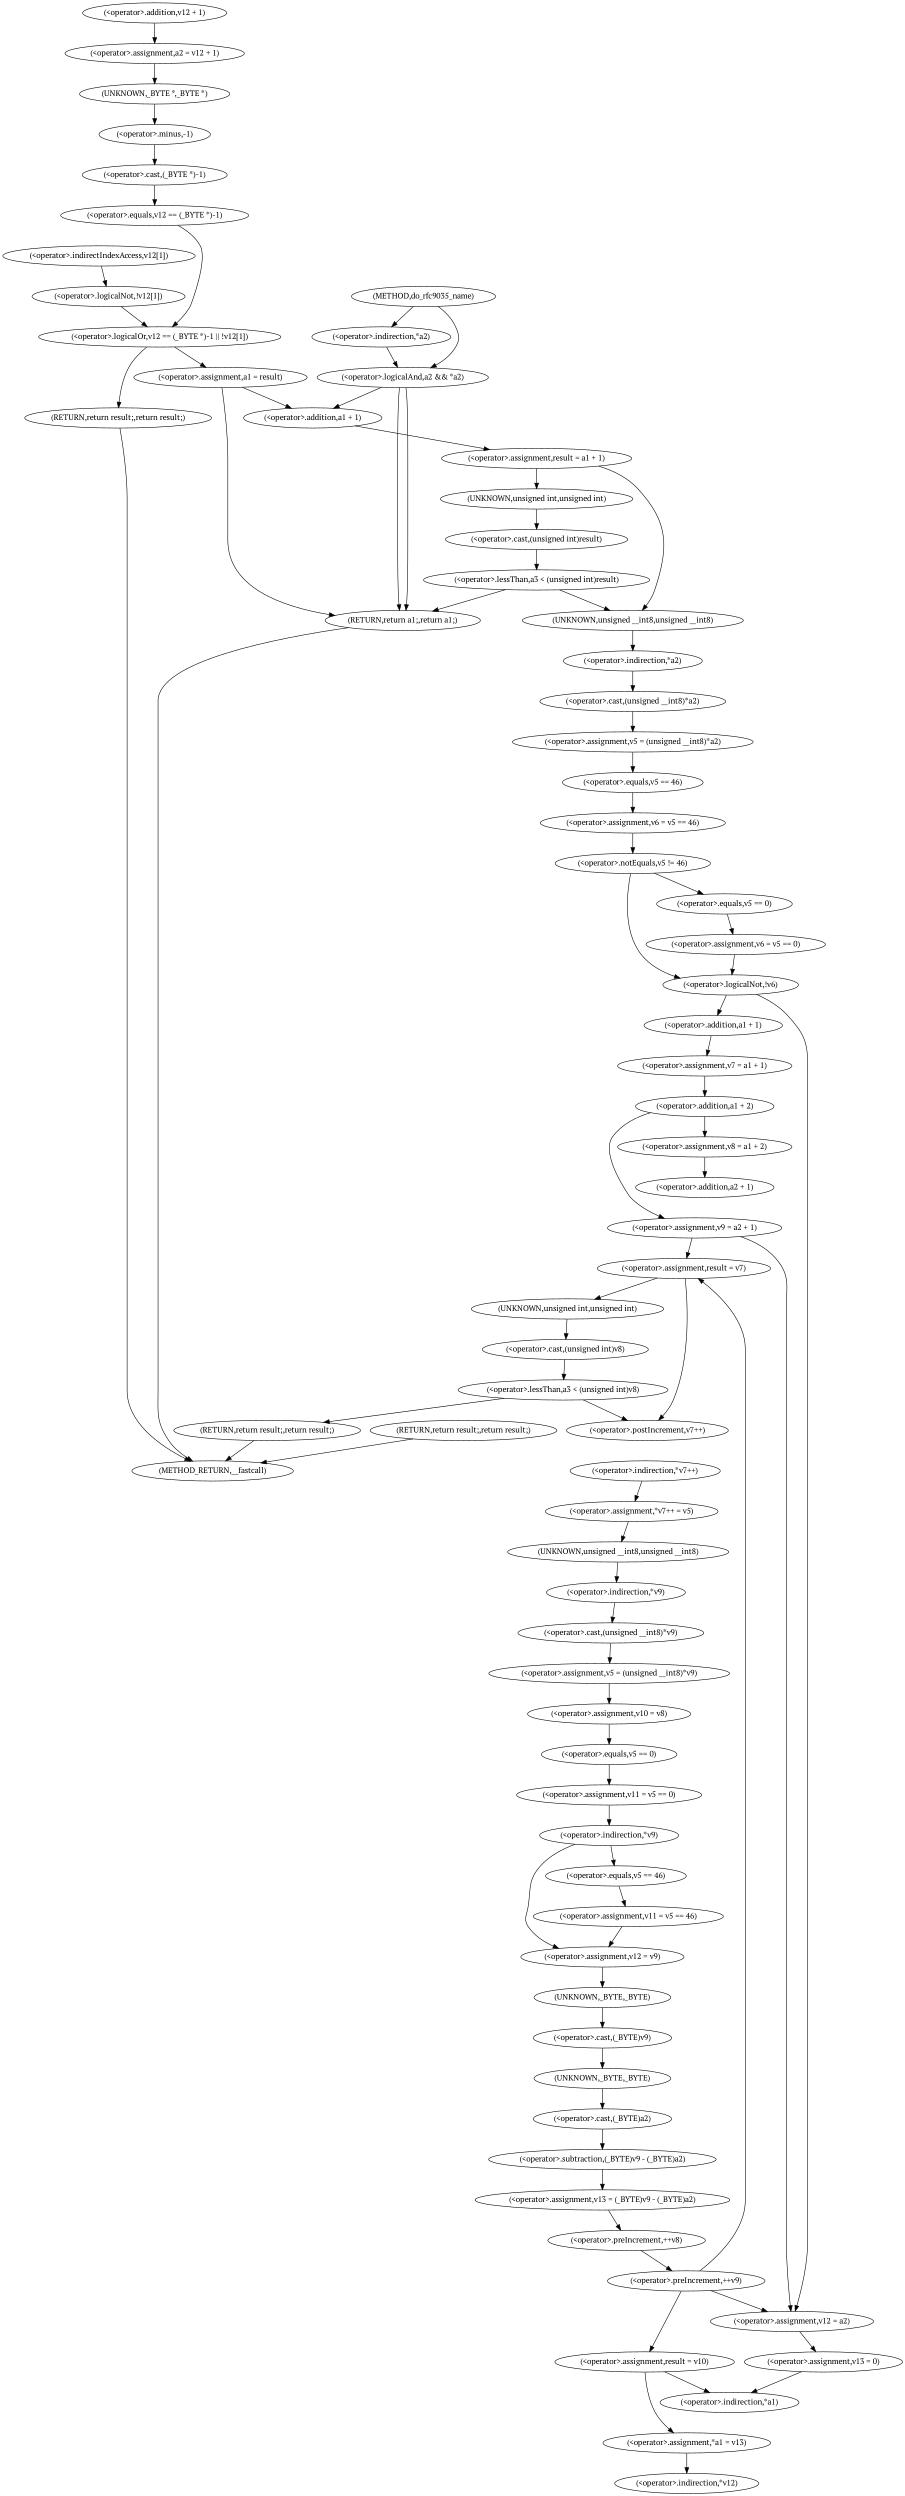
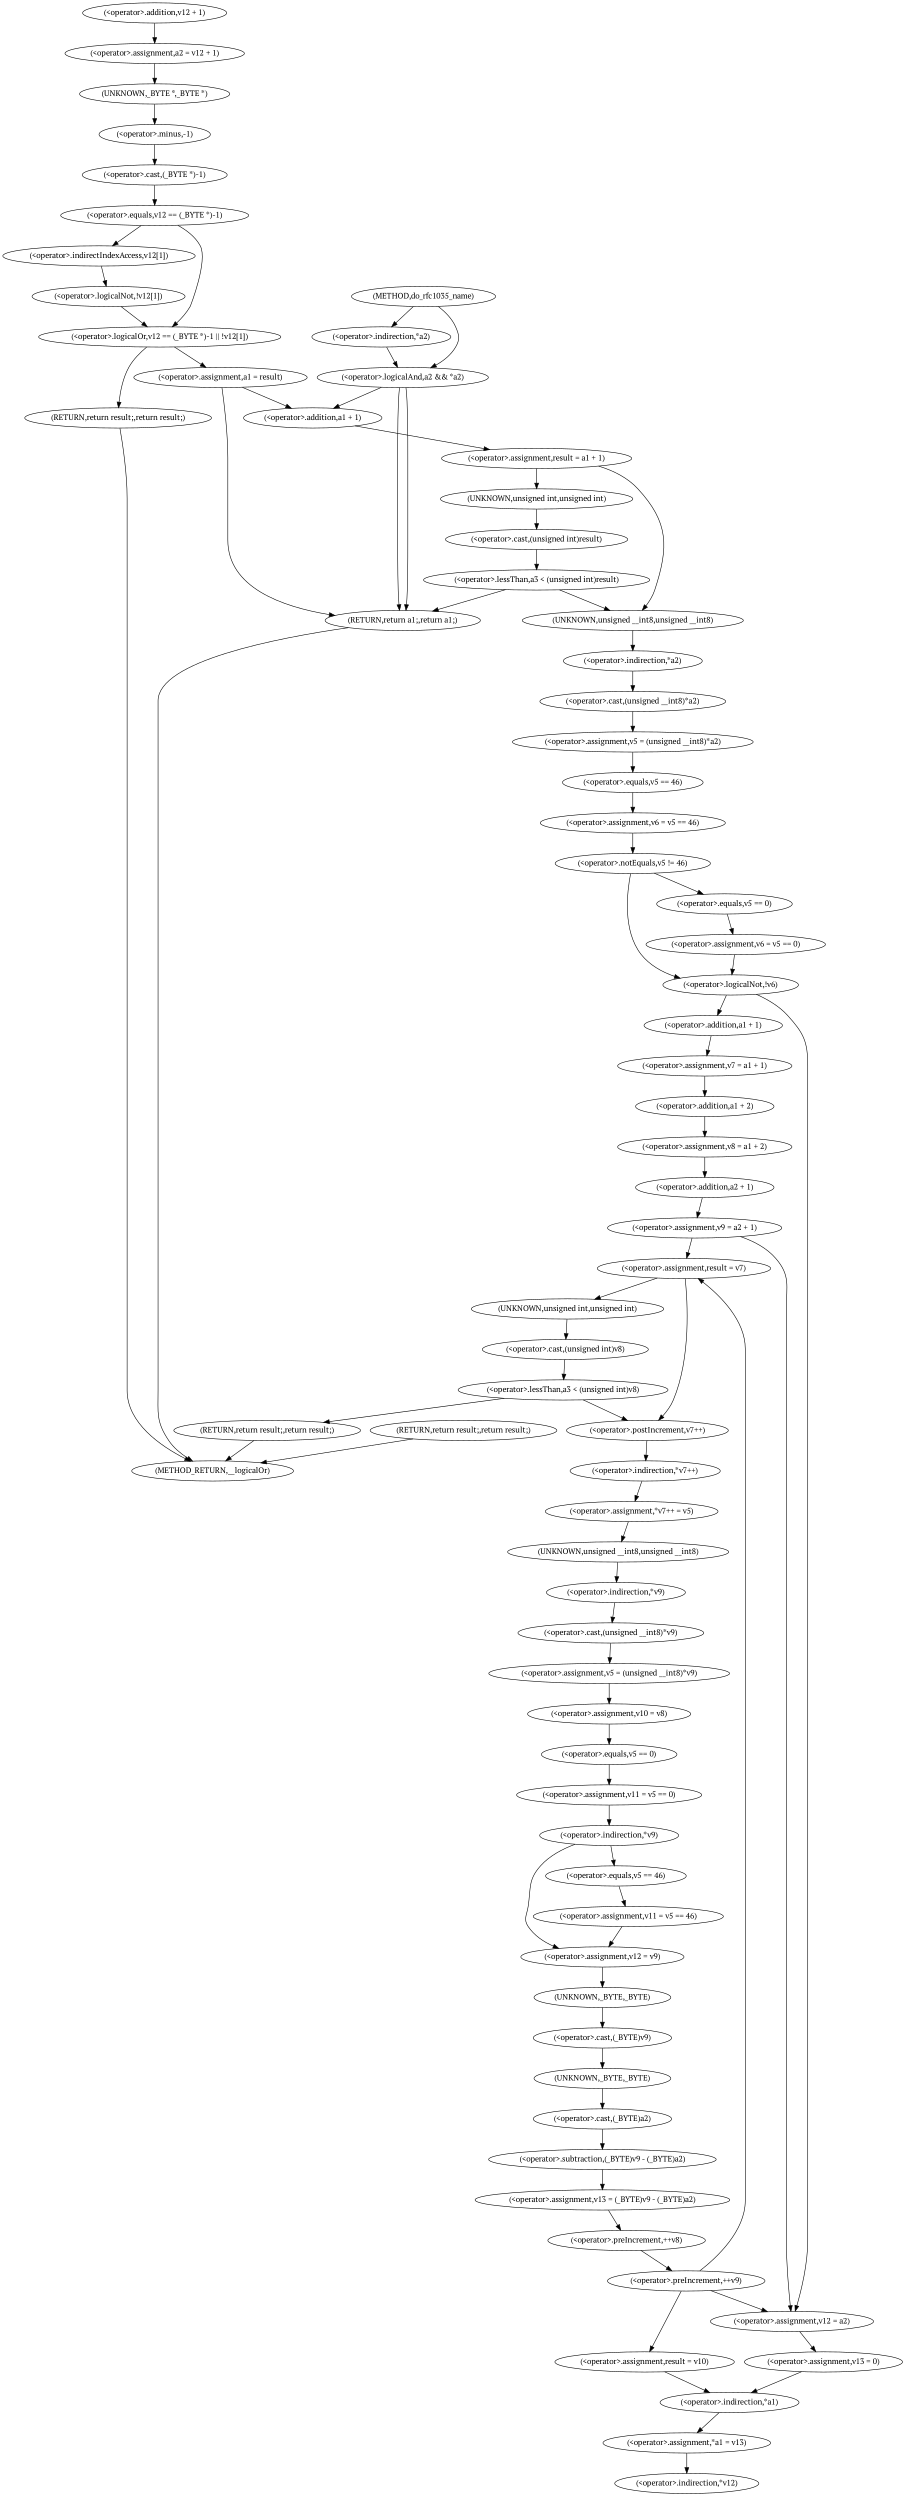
edge "(<operator>.equals,v12 == (_BYTE *)-1)" -> "(<operator>.indirectIndexAccess,v12[1])": added
node "(METHOD,do_rfc9035_name)": label "(METHOD,do_rfc9035_name)" -> "(METHOD,do_rfc1035_name)"
edge "(<operator>.addition,a1 + 2)" -> "(<operator>.assignment,v9 = a2 + 1)": now "(<operator>.addition,a2 + 1)" -> "(<operator>.assignment,v9 = a2 + 1)"
edge "(<operator>.postIncrement,v7++)" -> "(<operator>.indirection,*v7++)": added
node "(METHOD_RETURN,__fastcall)": label "(METHOD_RETURN,__fastcall)" -> "(METHOD_RETURN,__logicalOr)"
edge "(<operator>.assignment,result = v10)" -> "(<operator>.assignment,*a1 = v13)": now "(<operator>.indirection,*a1)" -> "(<operator>.assignment,*a1 = v13)"
